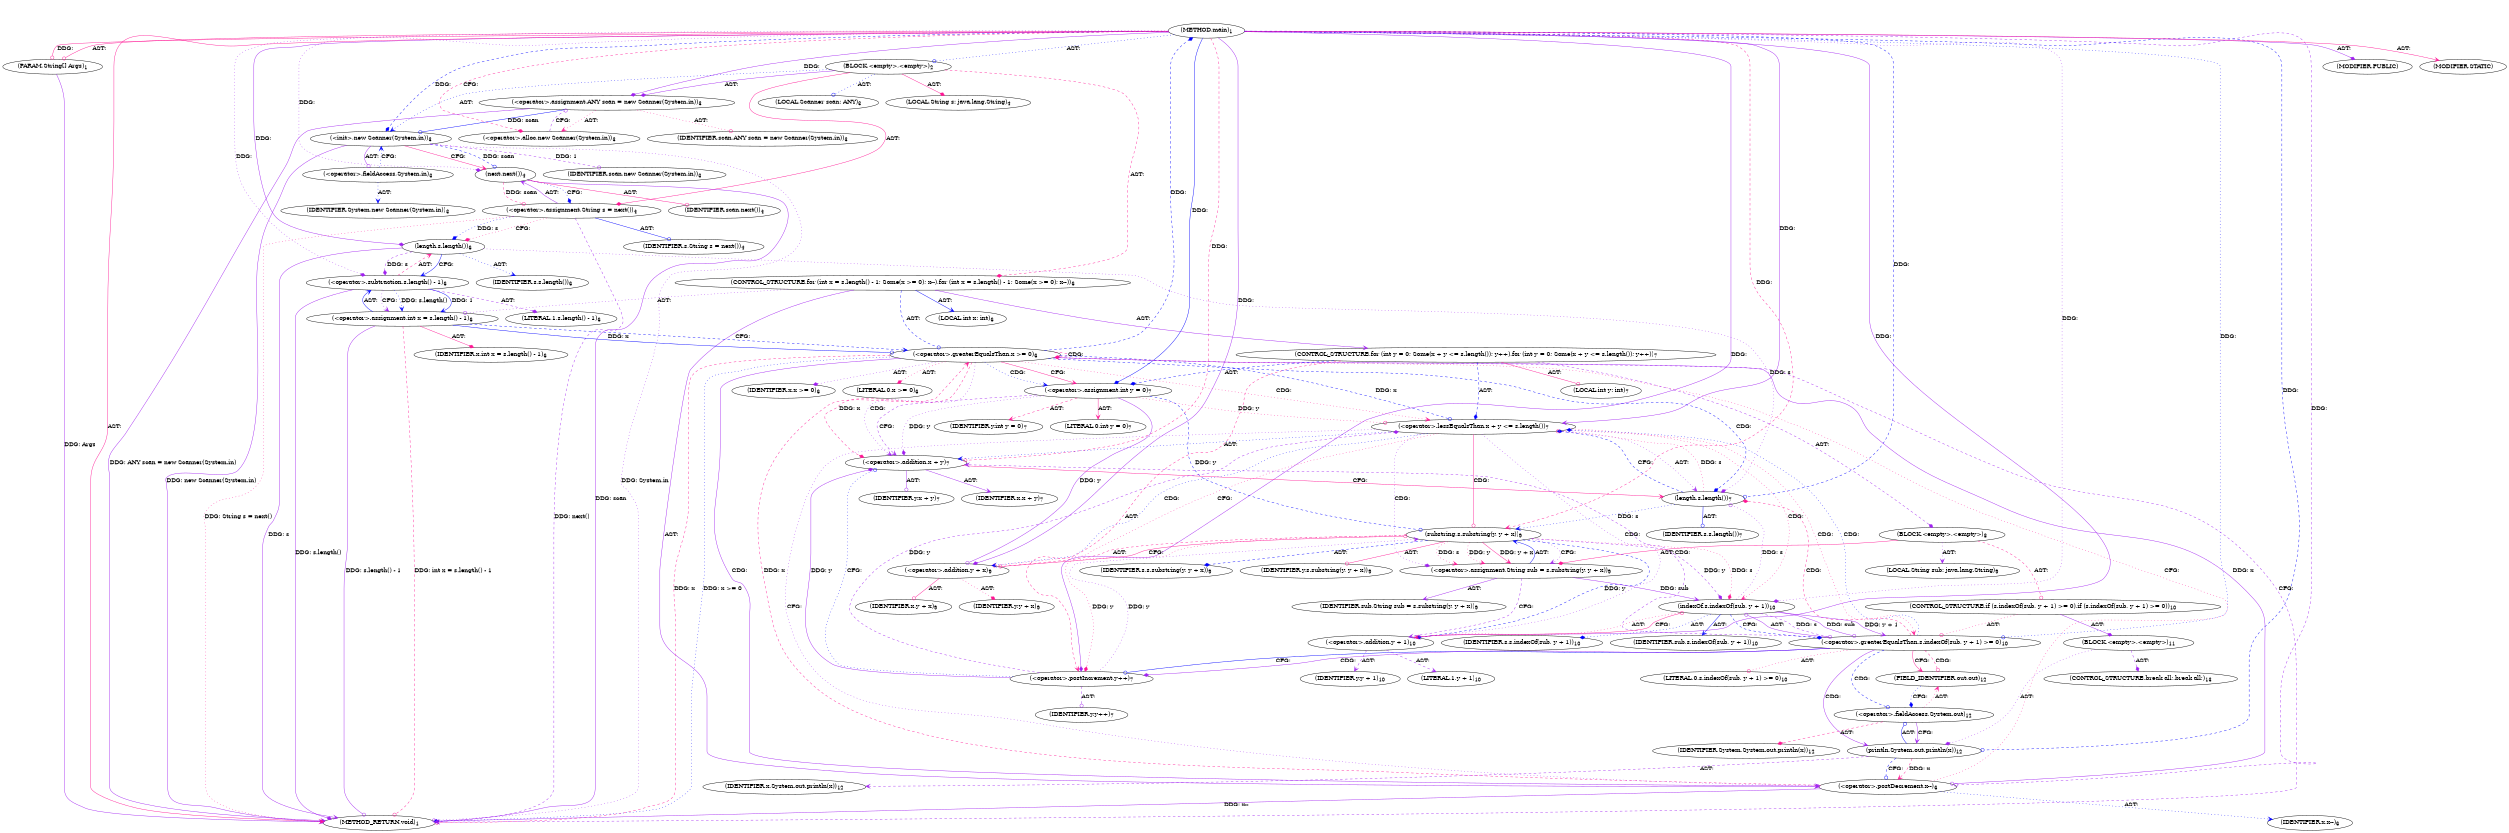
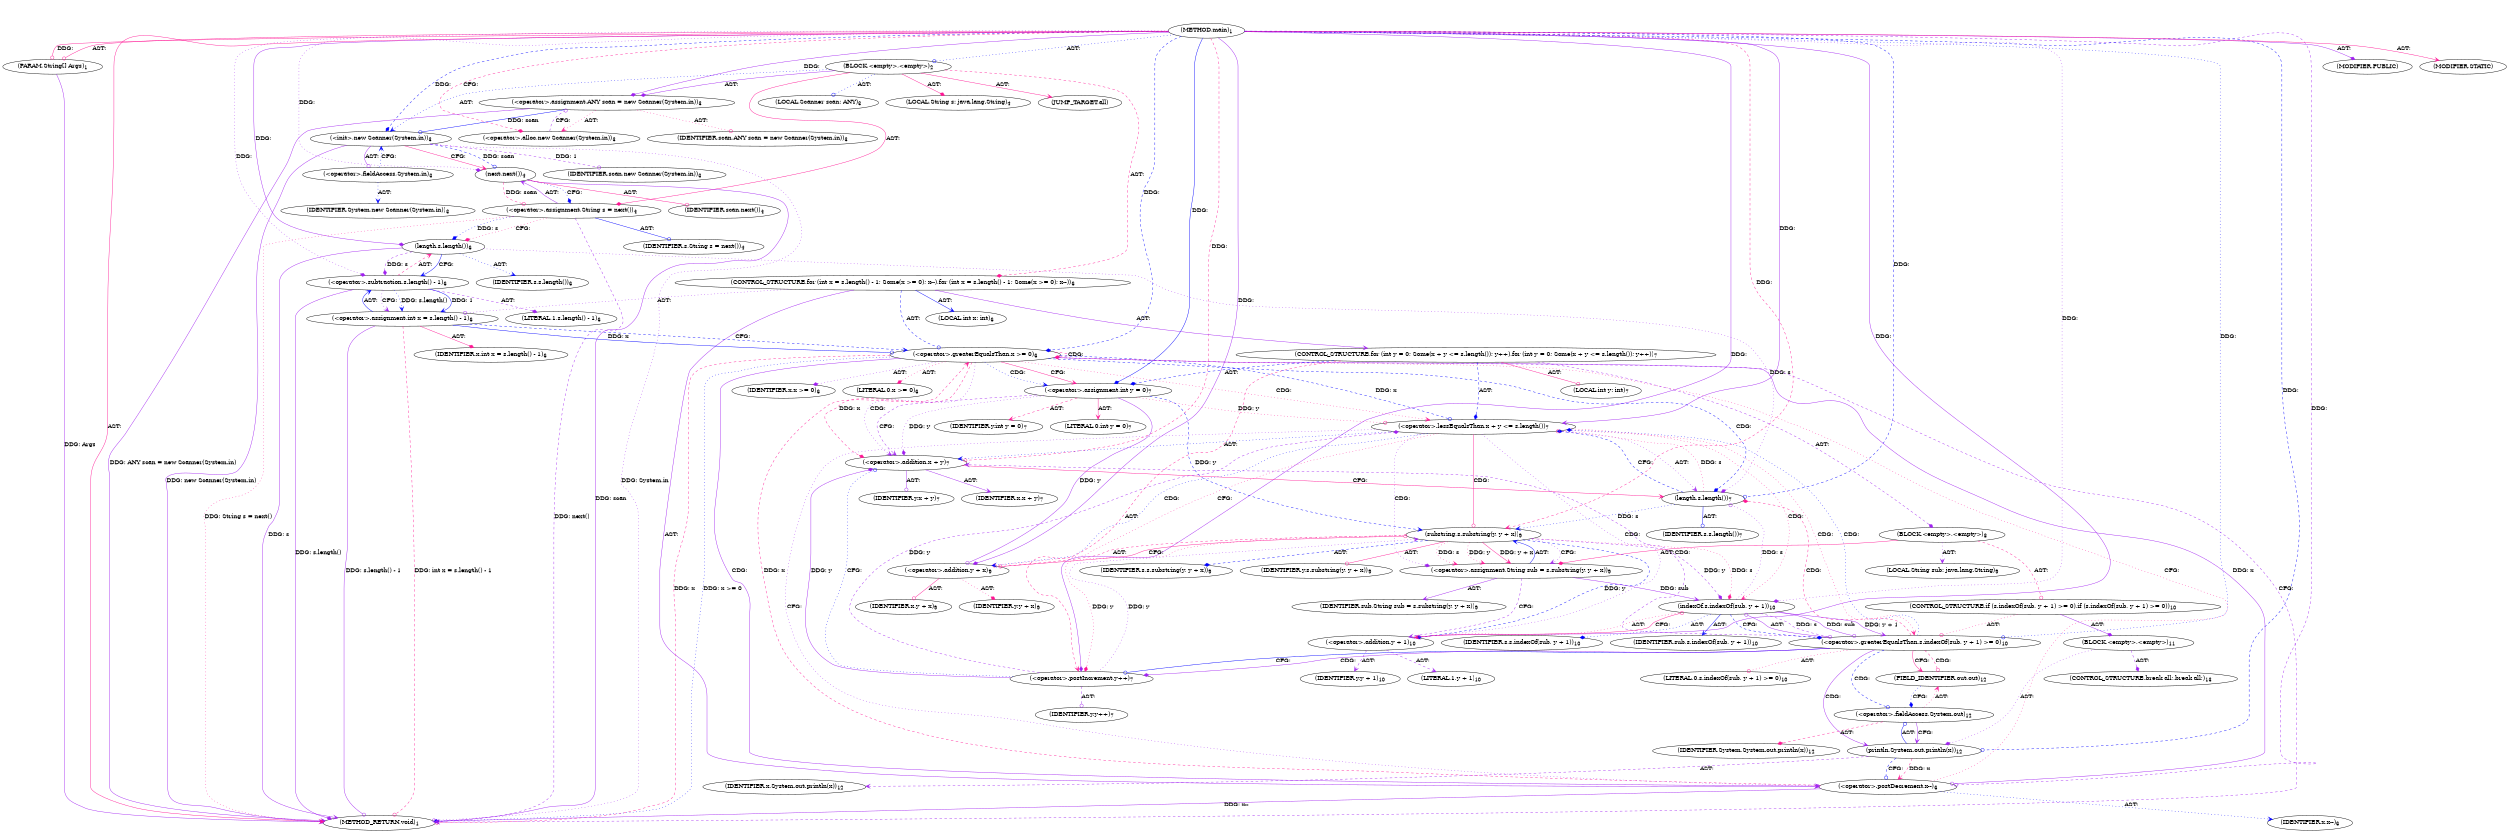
node "(JUMP_TARGET,all)": added
edge "(<operator>.greaterEqualsThan,x >= 0)" -> "(METHOD,main)": reversed
edge "(<operator>.assignment,int y = 0)" -> "(substring,s.substring(y, y + x))": arrowhead odot -> vee
